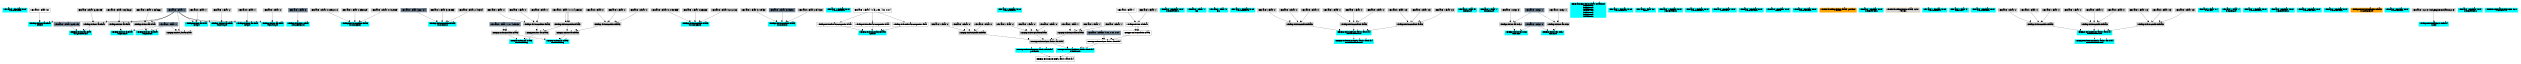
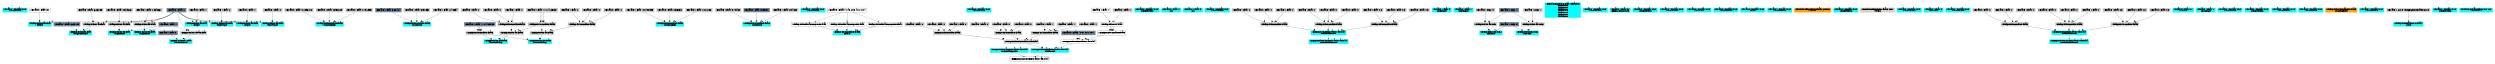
node "VFXValue`1 Float (30) Rate_b": label "VFXValue`1 Float (30) Rate_b" -> "VFXValue`1 Float (30) VFXExpressionMul_b"
edge "VFXExpressionSubtract Float" -> "VFXExpressionPow Float volumeFactor_b": added
node "VFXExpressionTransposeMatrix Matrix4x4 position_b": label "VFXExpressionTransposeMatrix Matrix4x4 position_b" -> "VFXExpressionTransposeMatrix Matrix4x4 inverseTranspose_b"
